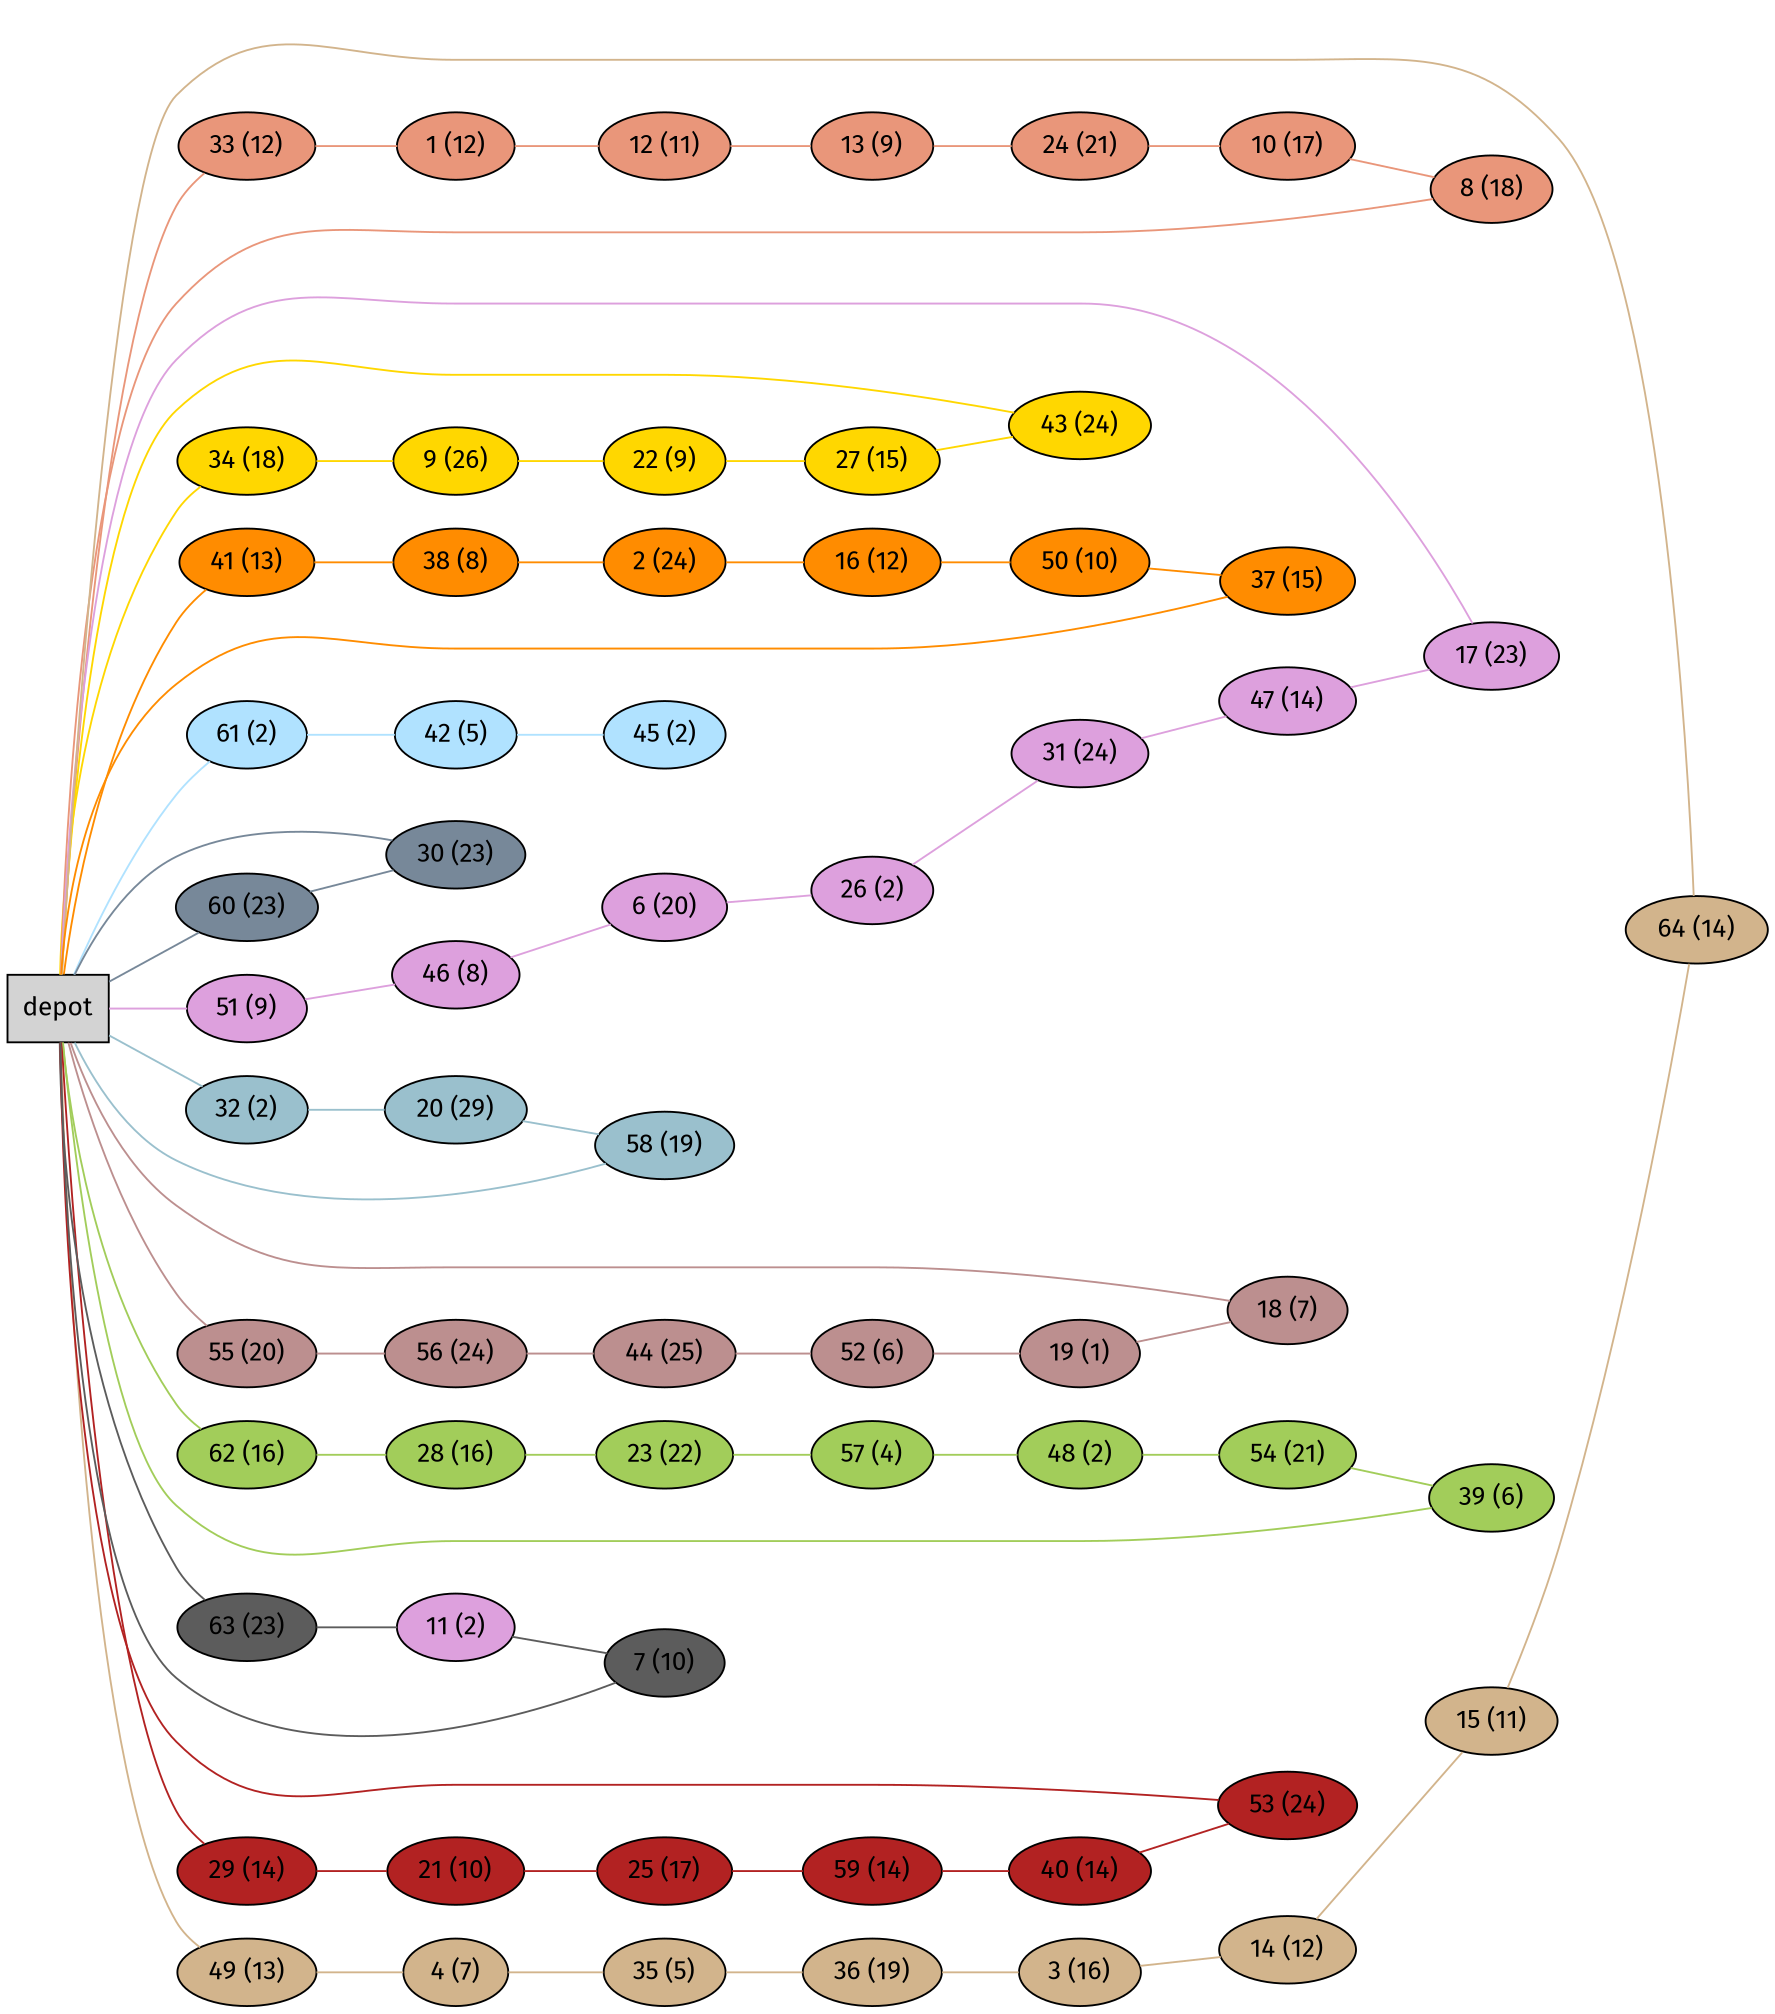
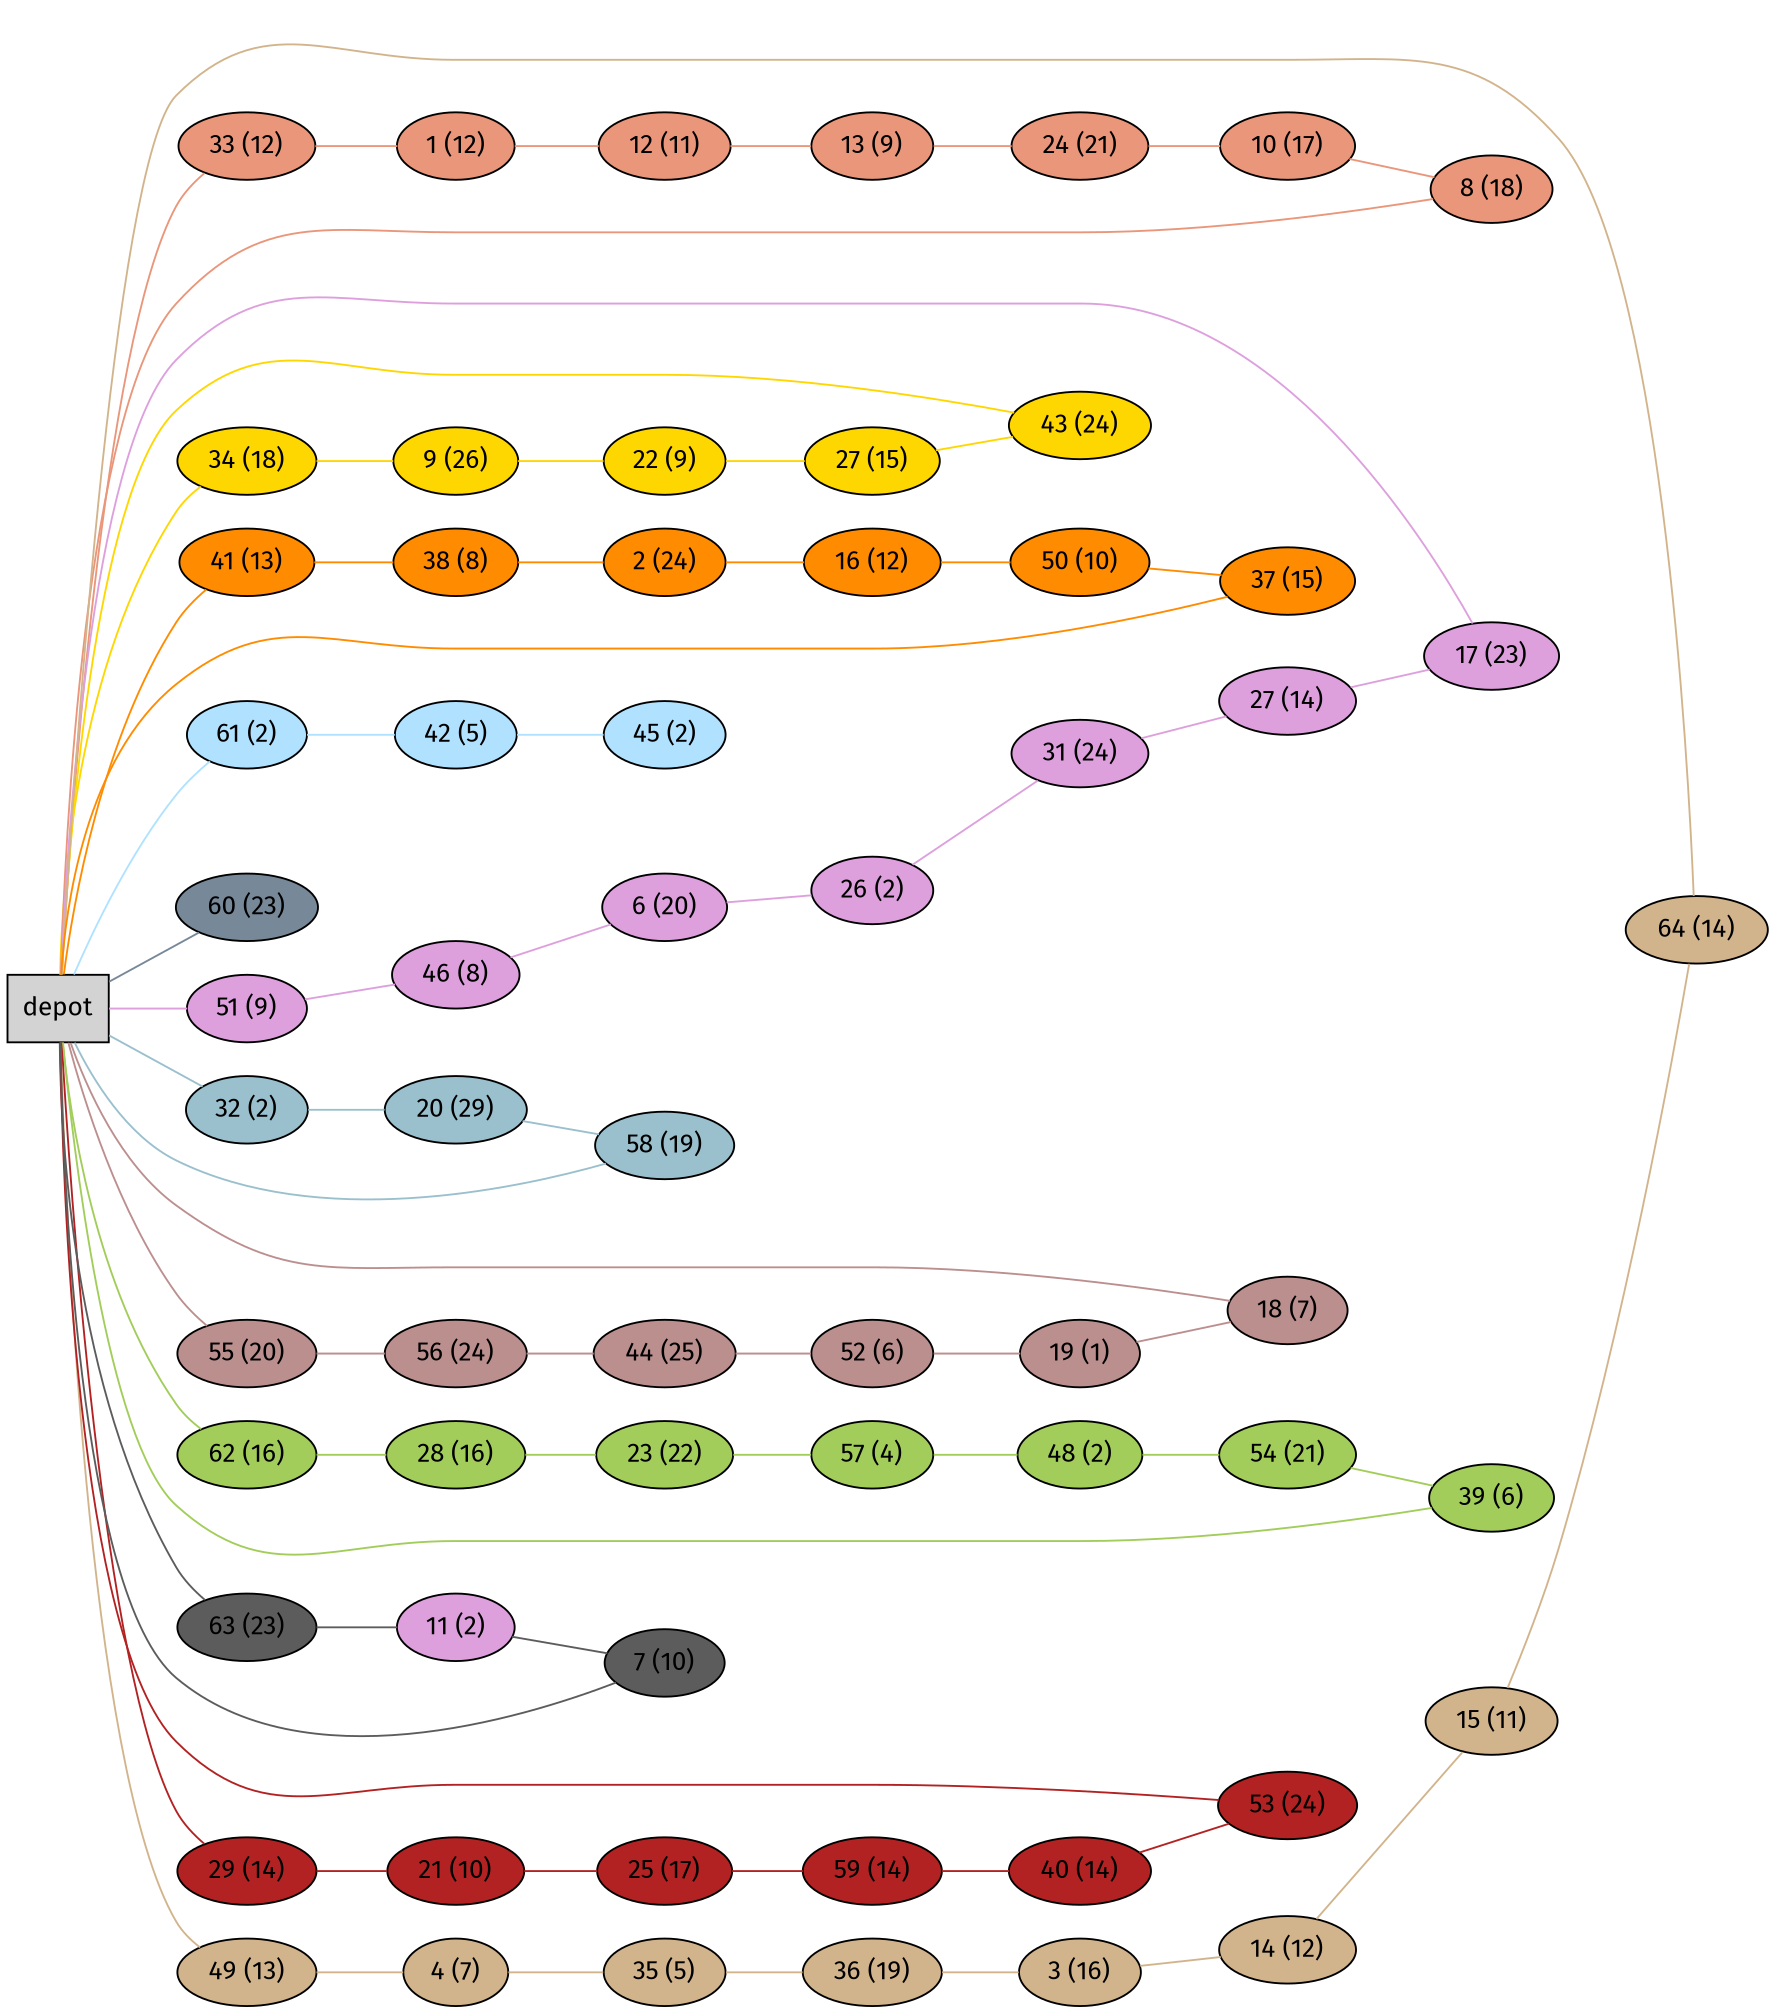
node "47 (14)": label "47 (14)" -> "27 (14)"
node "30 (23)": removed
